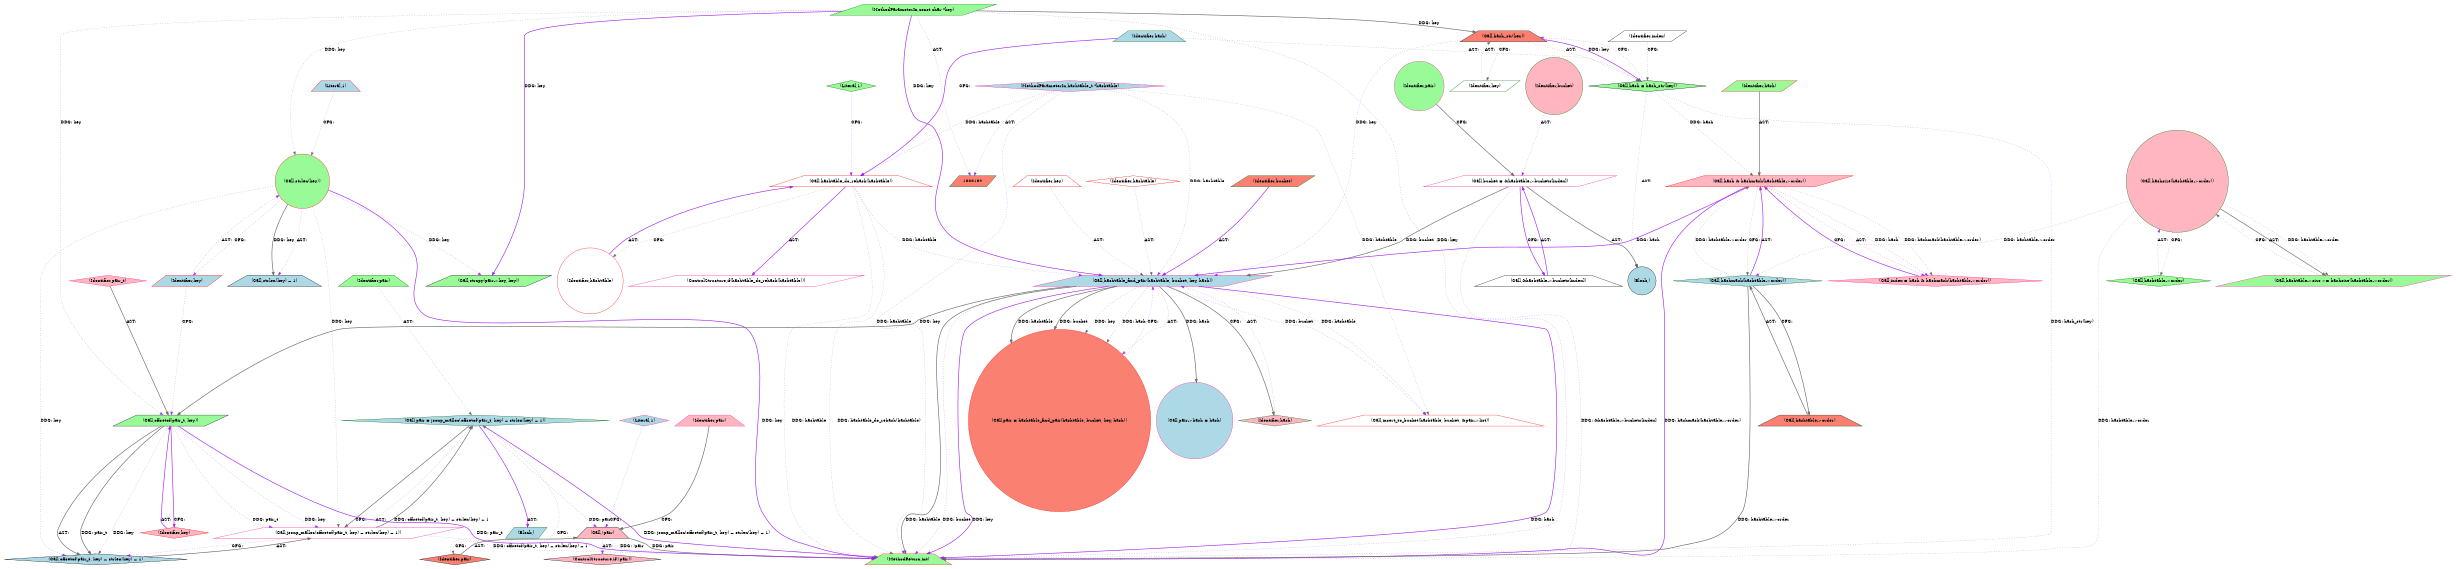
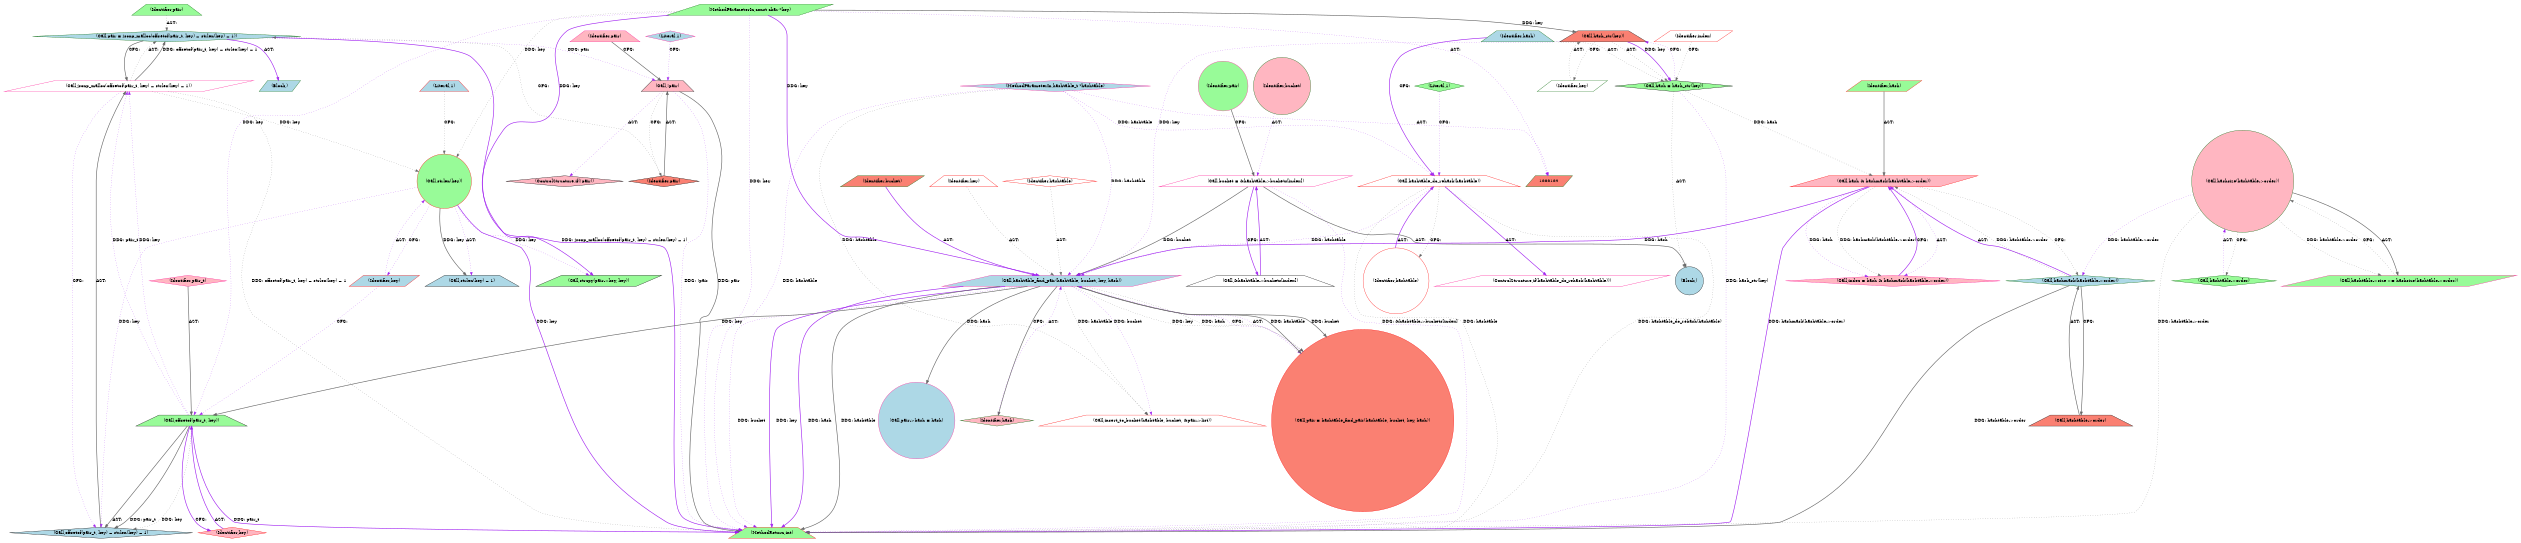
node "(Identifier,index)": color black -> red
edge "(Call,strlen(key))" -> "(Call,jsonp_malloc(offsetof(pair_t, key) + strlen(key) + 1))": reversed
node "(Call,offsetof(pair_t, key))": shape parallelogram -> trapezium
